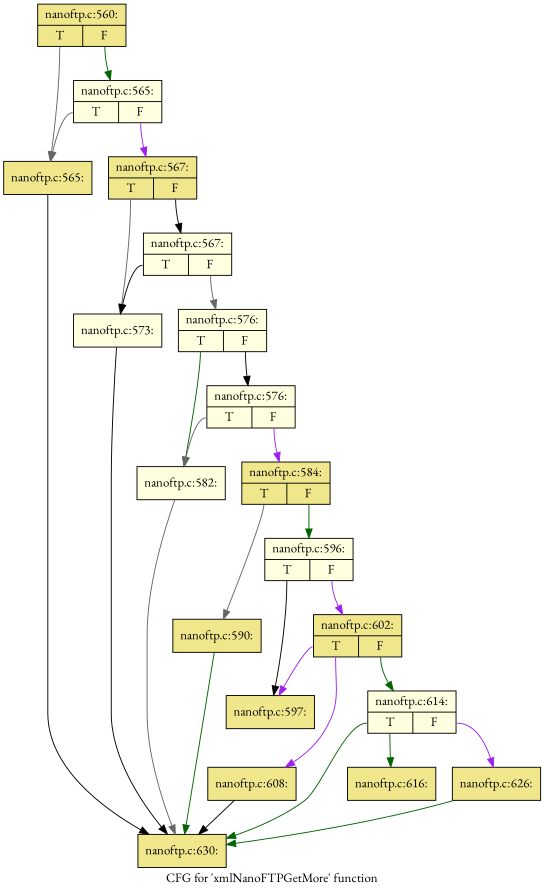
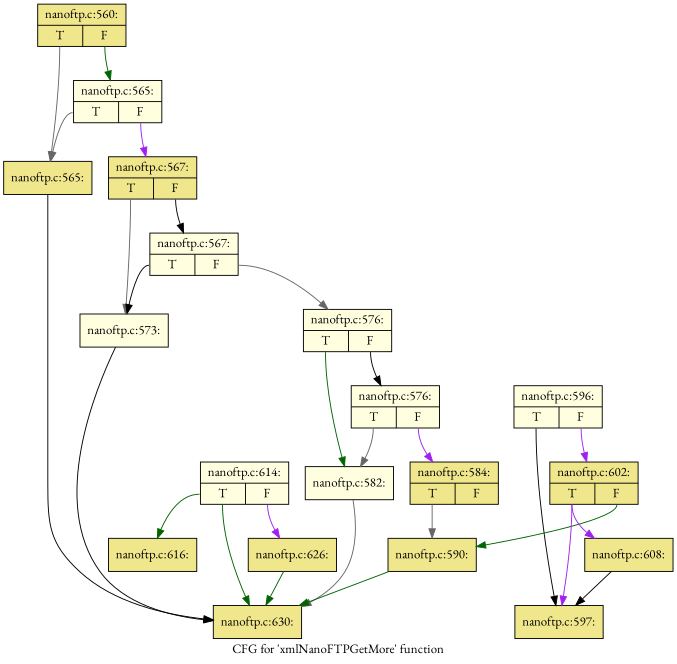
edge "nanoftp.c:584:" -> "nanoftp.c:596:": removed
edge "nanoftp.c:602:" -> "nanoftp.c:614:": now "nanoftp.c:602:" -> "nanoftp.c:590:"
edge "nanoftp.c:608:" -> "nanoftp.c:630:": now "nanoftp.c:608:" -> "nanoftp.c:597:"
